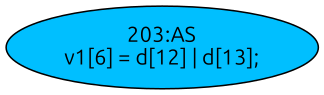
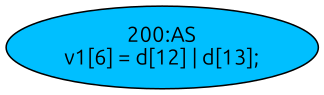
node "203:AS v1[6] = d[12] | d[13];": label "203:AS v1[6] = d[12] | d[13];" -> "200:AS v1[6] = d[12] | d[13];"
